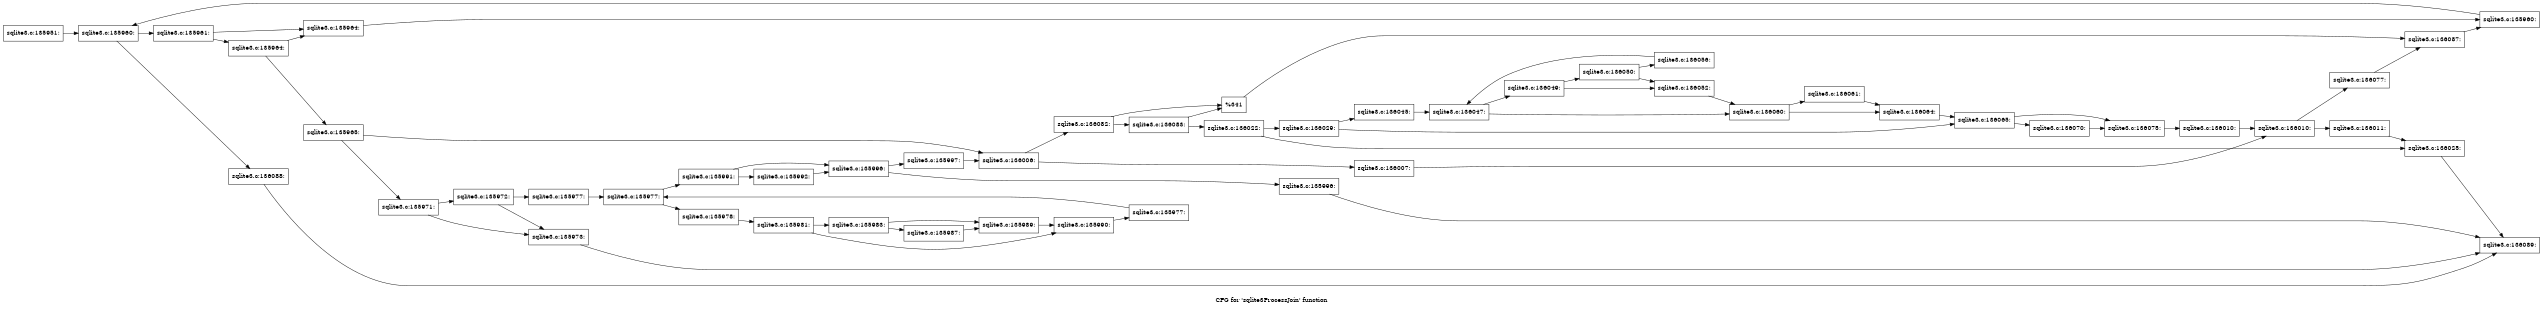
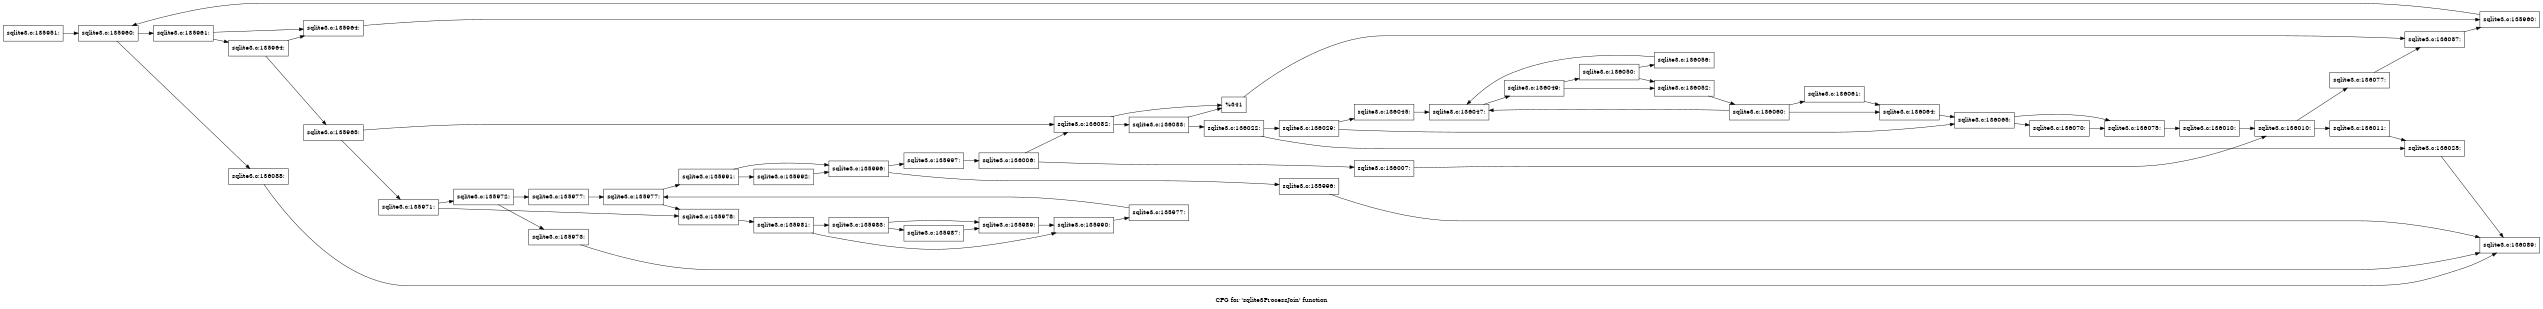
edge "sqlite3.c:136047:" -> "sqlite3.c:136060:": reversed
edge "sqlite3.c:135965:" -> "sqlite3.c:136006:": now "sqlite3.c:135965:" -> "sqlite3.c:136082:"
edge "sqlite3.c:135971:" -> "sqlite3.c:135973:": now "sqlite3.c:135971:" -> "sqlite3.c:135978:"
